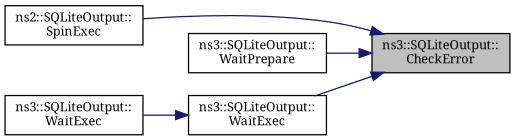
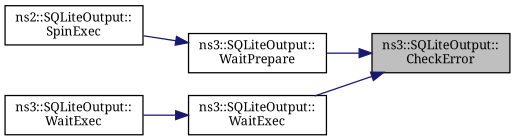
edge "ns2::SQLiteOutput:: SpinExec" -> "ns3::SQLiteOutput:: CheckError": now "ns2::SQLiteOutput:: SpinExec" -> "ns3::SQLiteOutput:: WaitPrepare"
